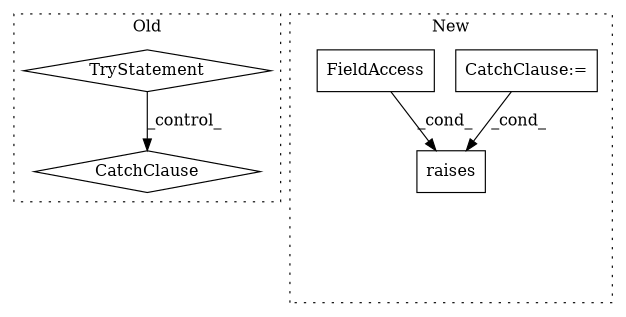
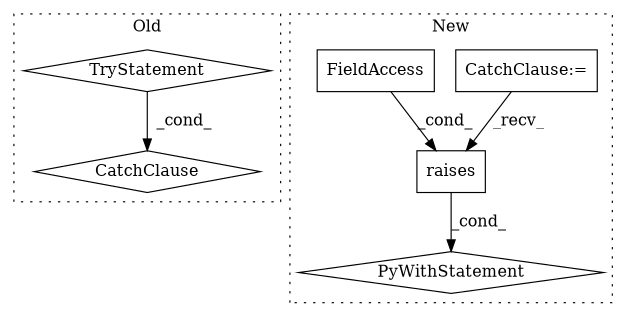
edge "TryStatement" -> "CatchClause": label "_control_" -> "_cond_"
edge "CatchClause:=" -> "raises": label "_cond_" -> "_recv_"
node "PyWithStatement": added
